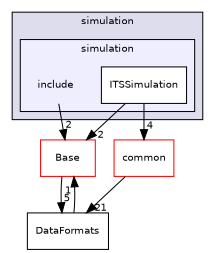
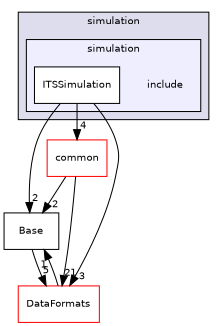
edge "include" -> "Base": now "common" -> "Base"
node "Base": color red -> black
edge "ITSSimulation" -> "DataFormats": added
node "DataFormats": color black -> red
